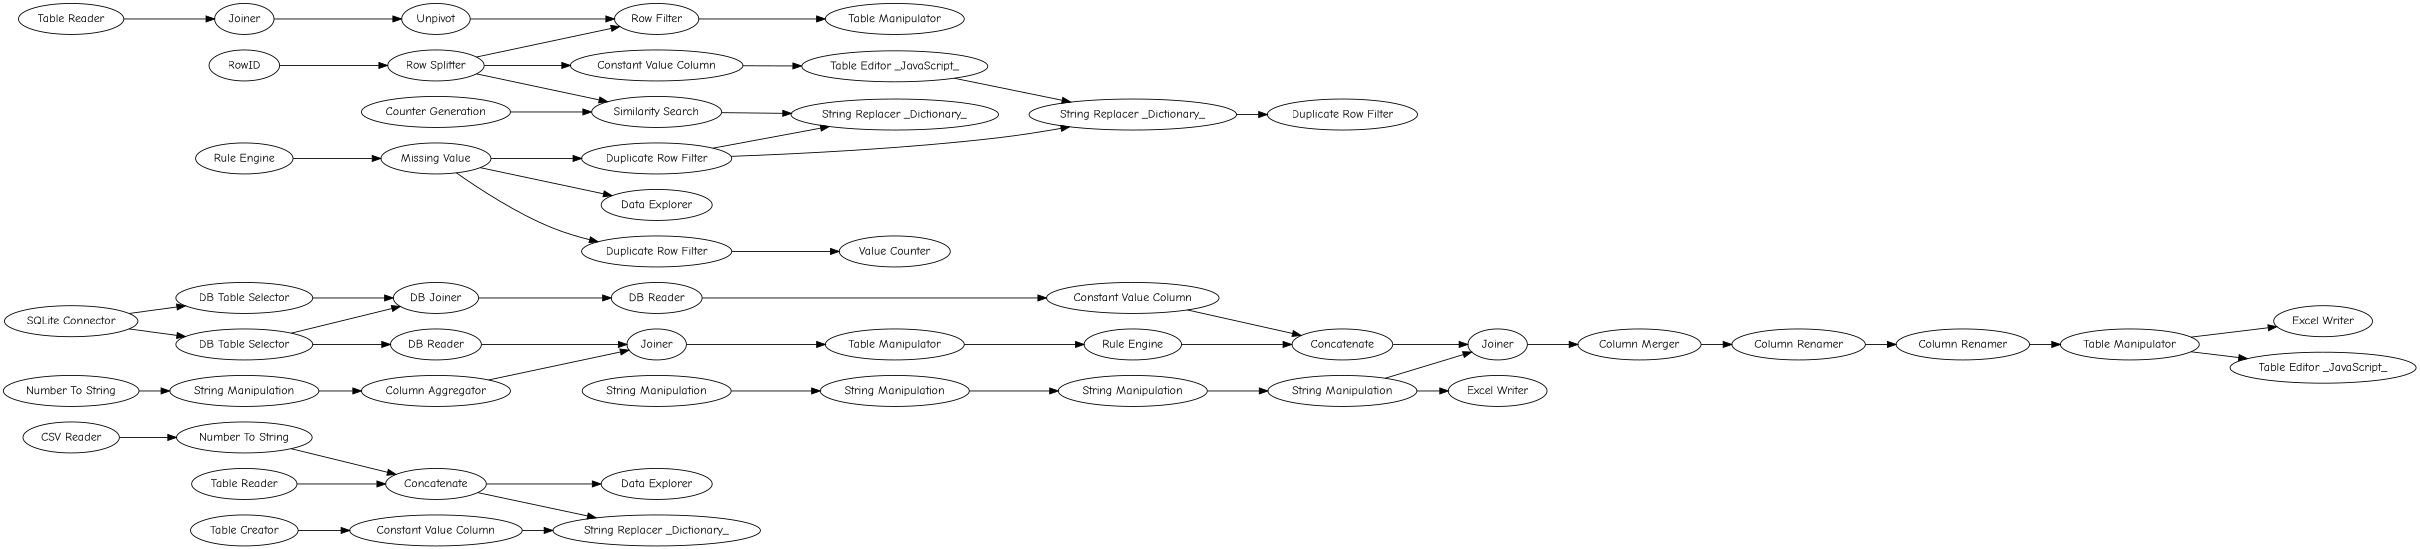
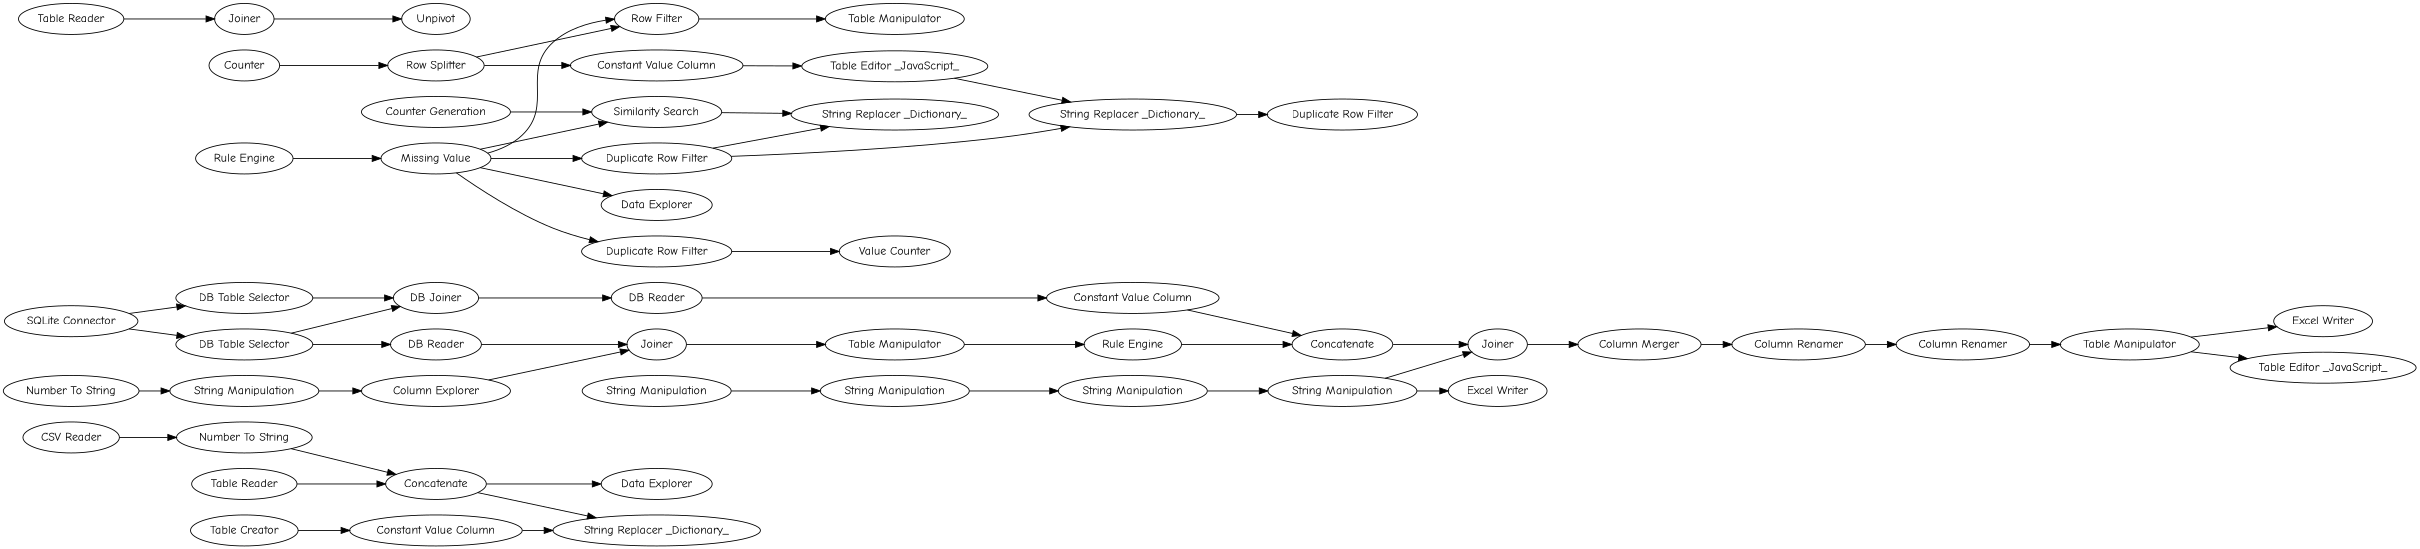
edge "Unpivot" -> "Row Filter": now "Missing Value" -> "Row Filter"
node "RowID": label "RowID" -> "Counter"
edge "Row Splitter" -> "Similarity Search": now "Missing Value" -> "Similarity Search"
node "Column Aggregator": label "Column Aggregator" -> "Column Explorer"
